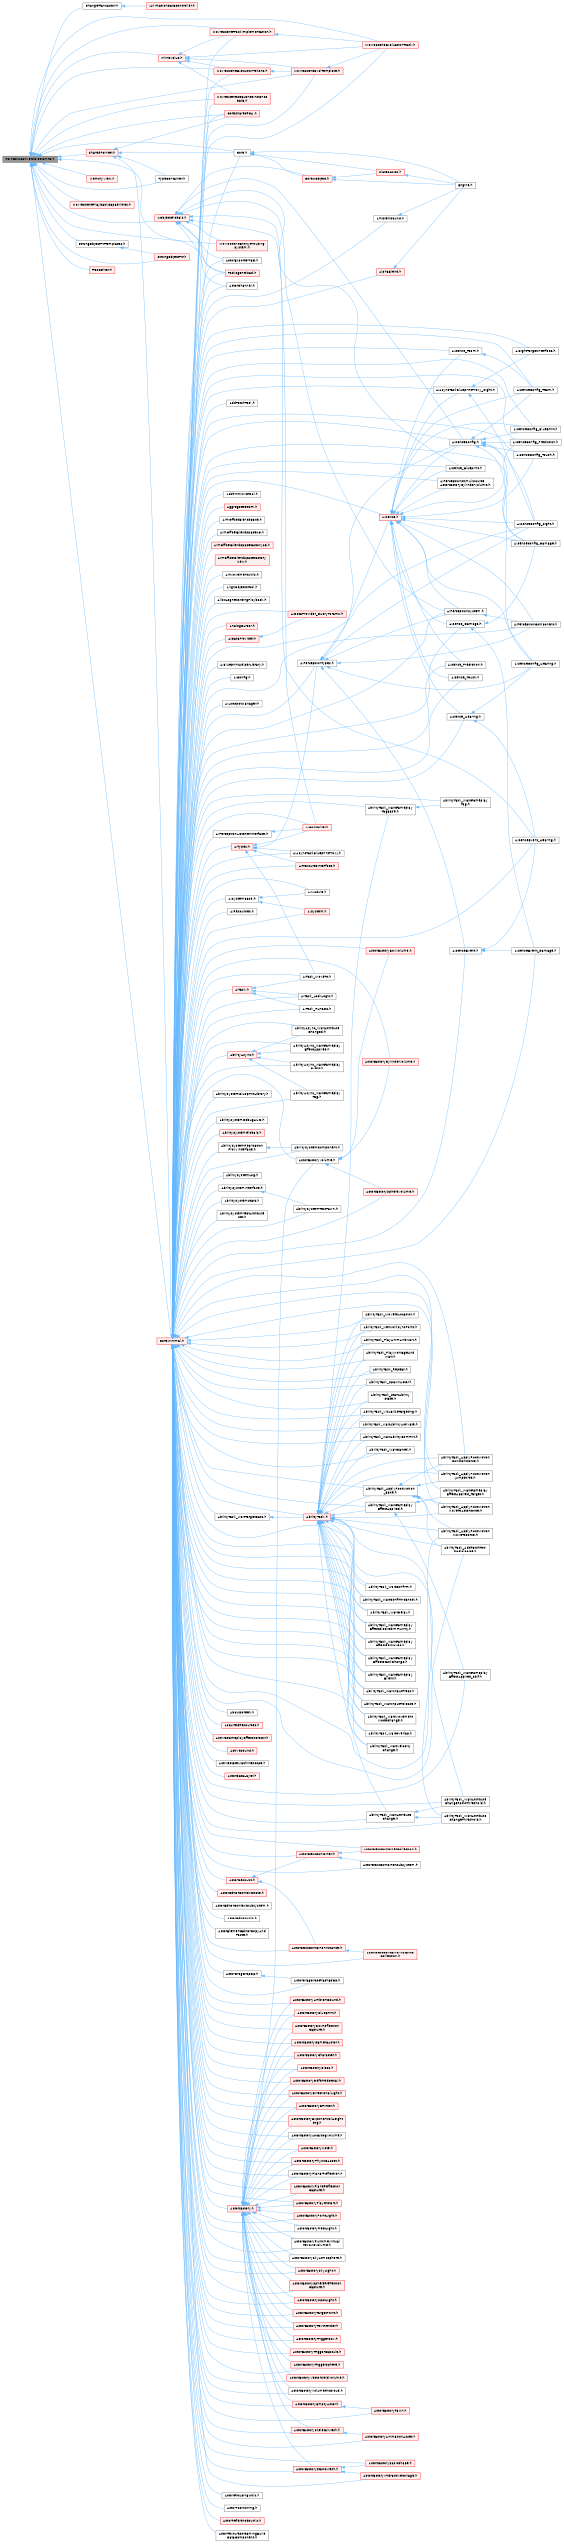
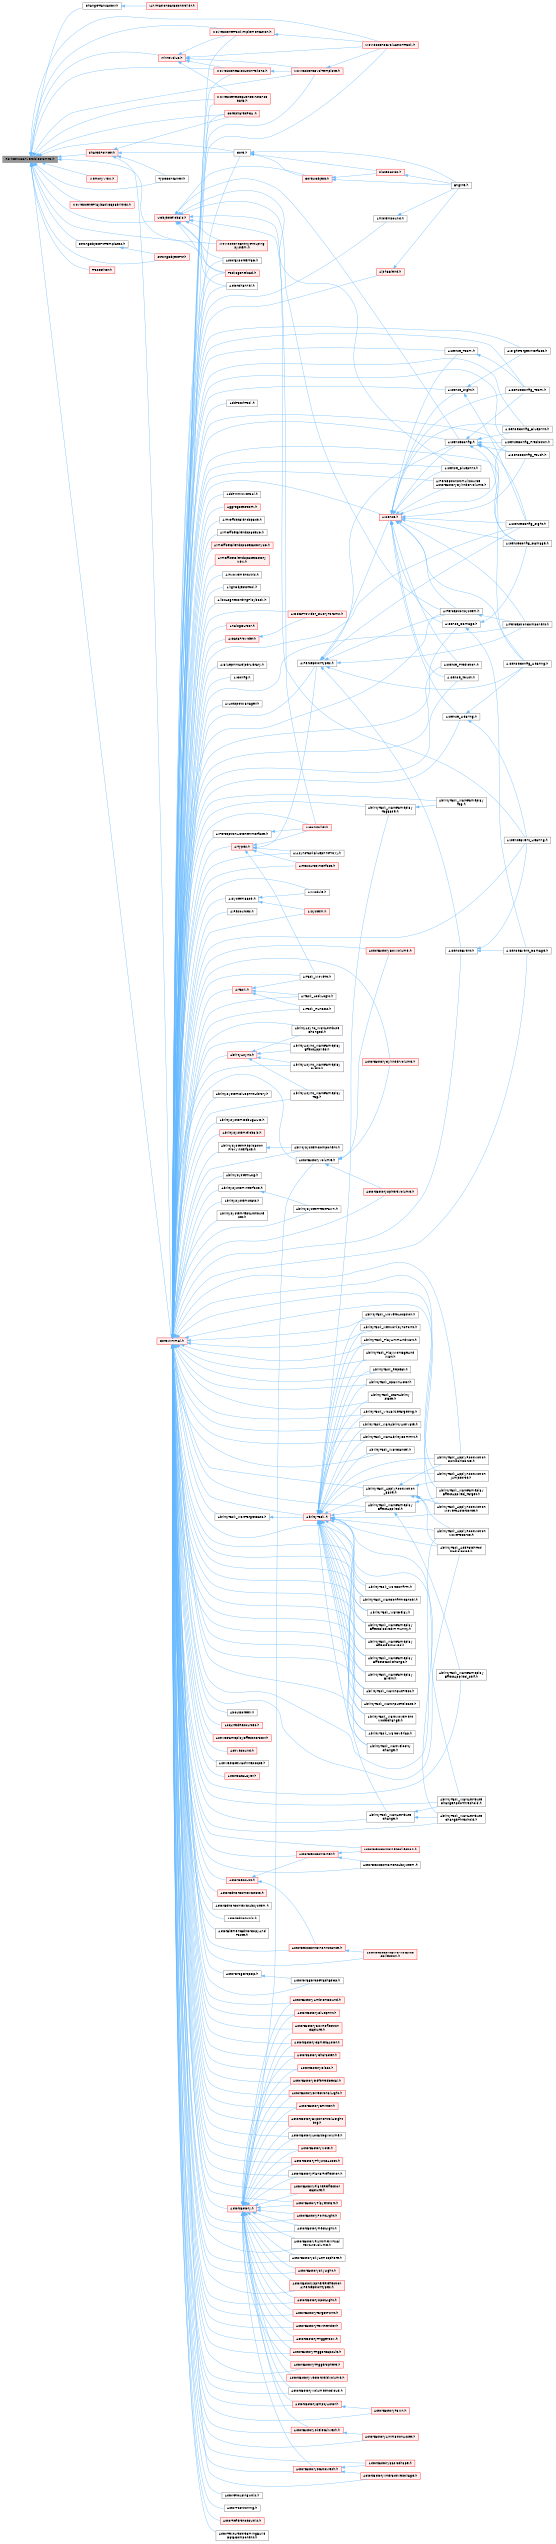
node "AIAsyncTaskBlueprintProxy_Sight.h": label "AIAsyncTaskBlueprintProxy_Sight.h" -> "AISense_Sight.h"
node "ActorFactorySphereReflection Capture.h": label "ActorFactorySphereReflection Capture.h" -> "ActorFactorySphereReflection AIPerceptionTypes.h"
